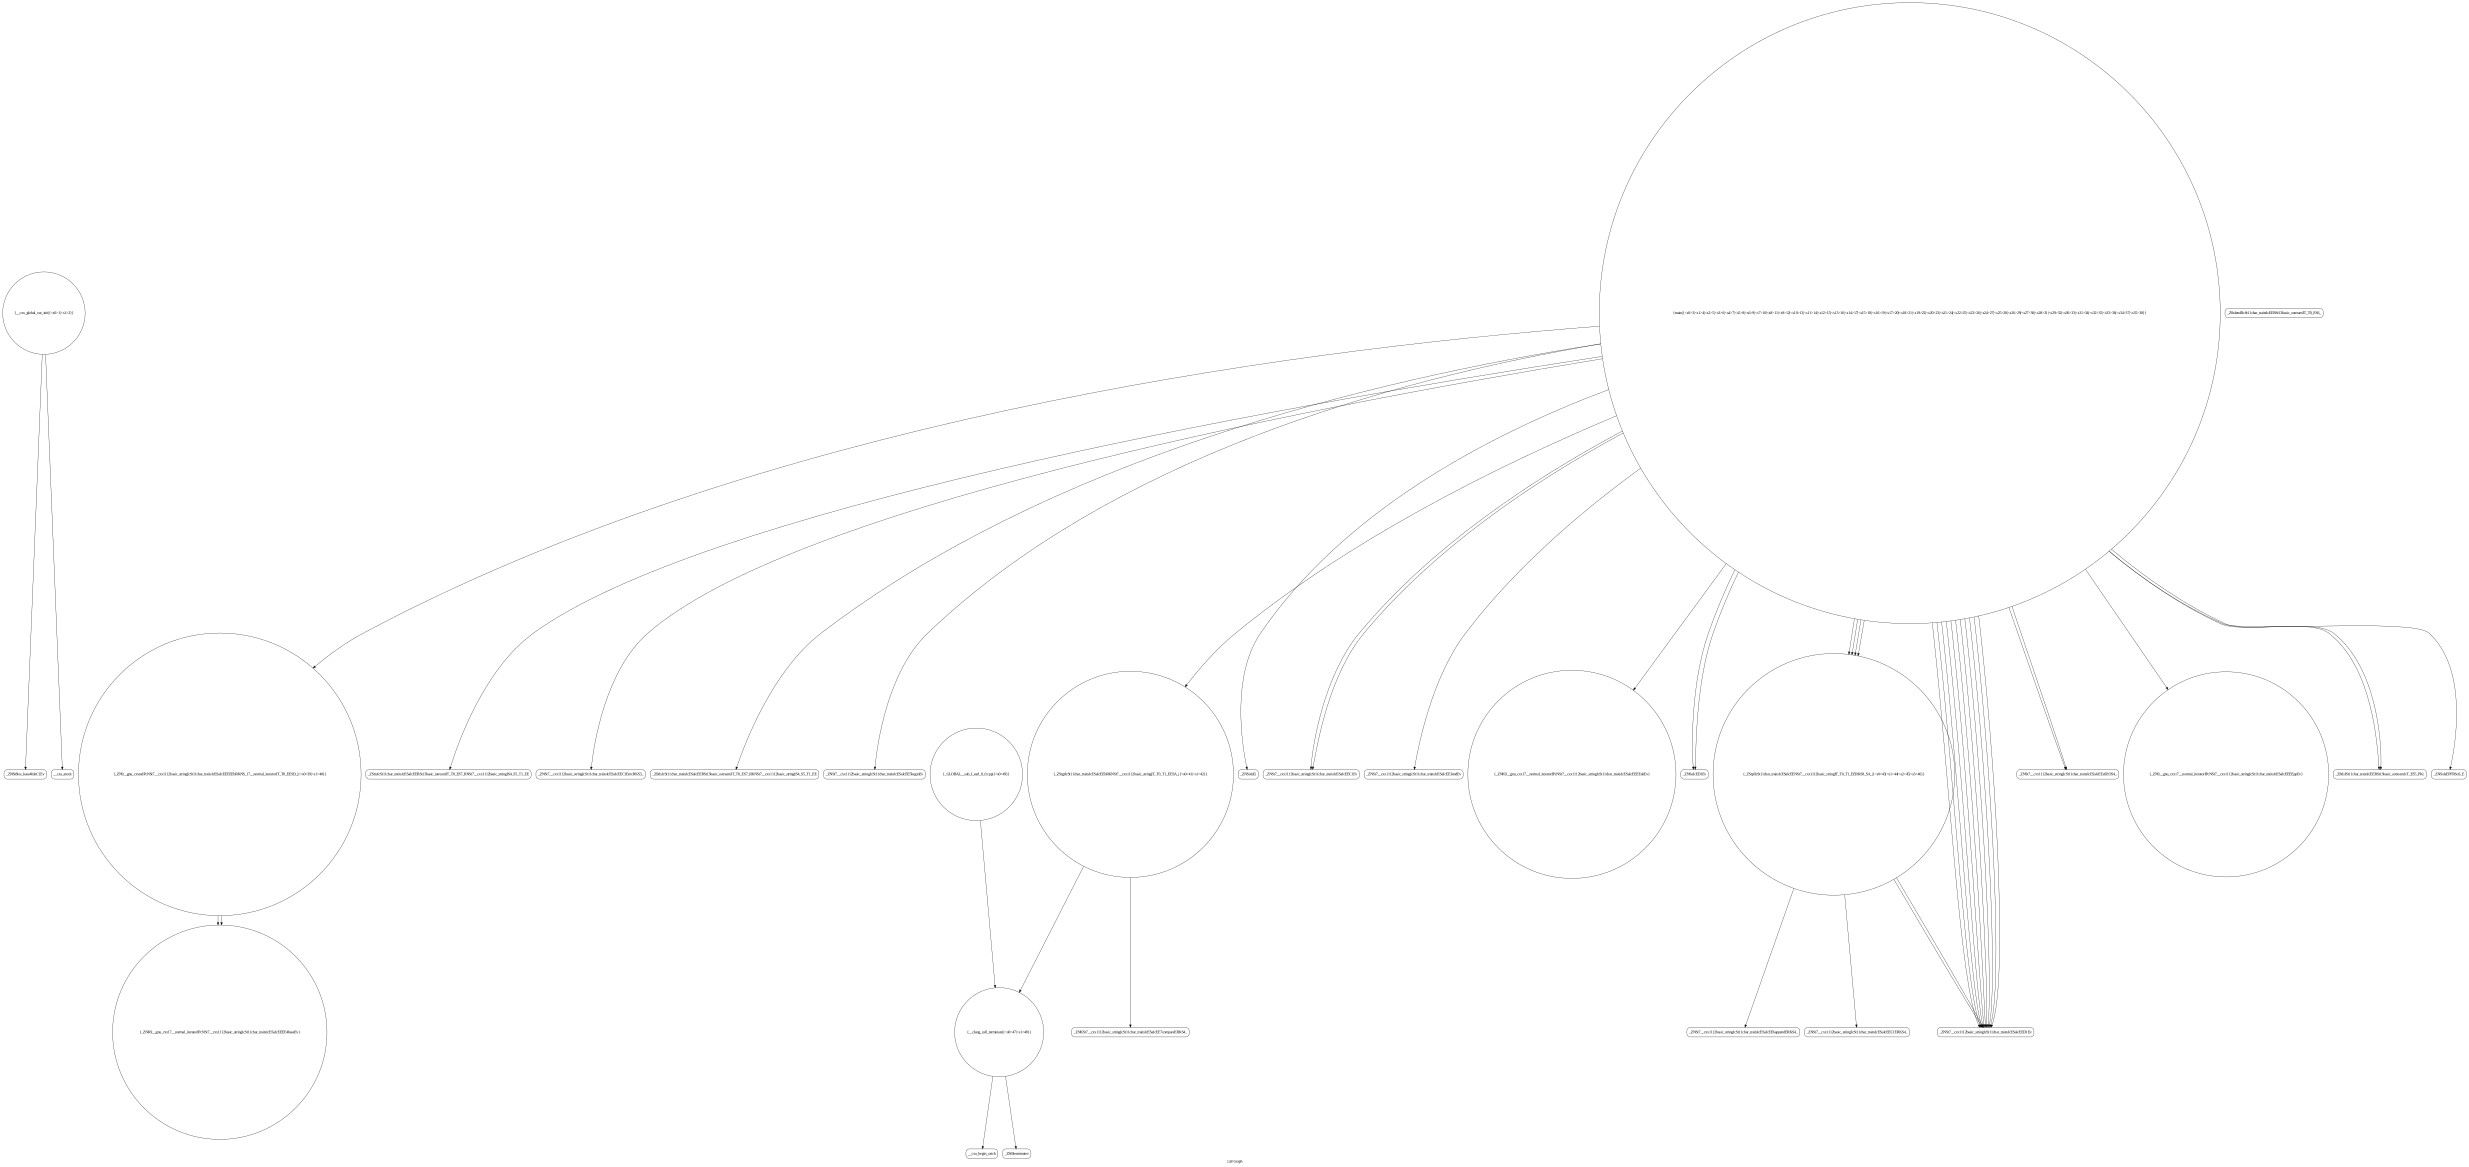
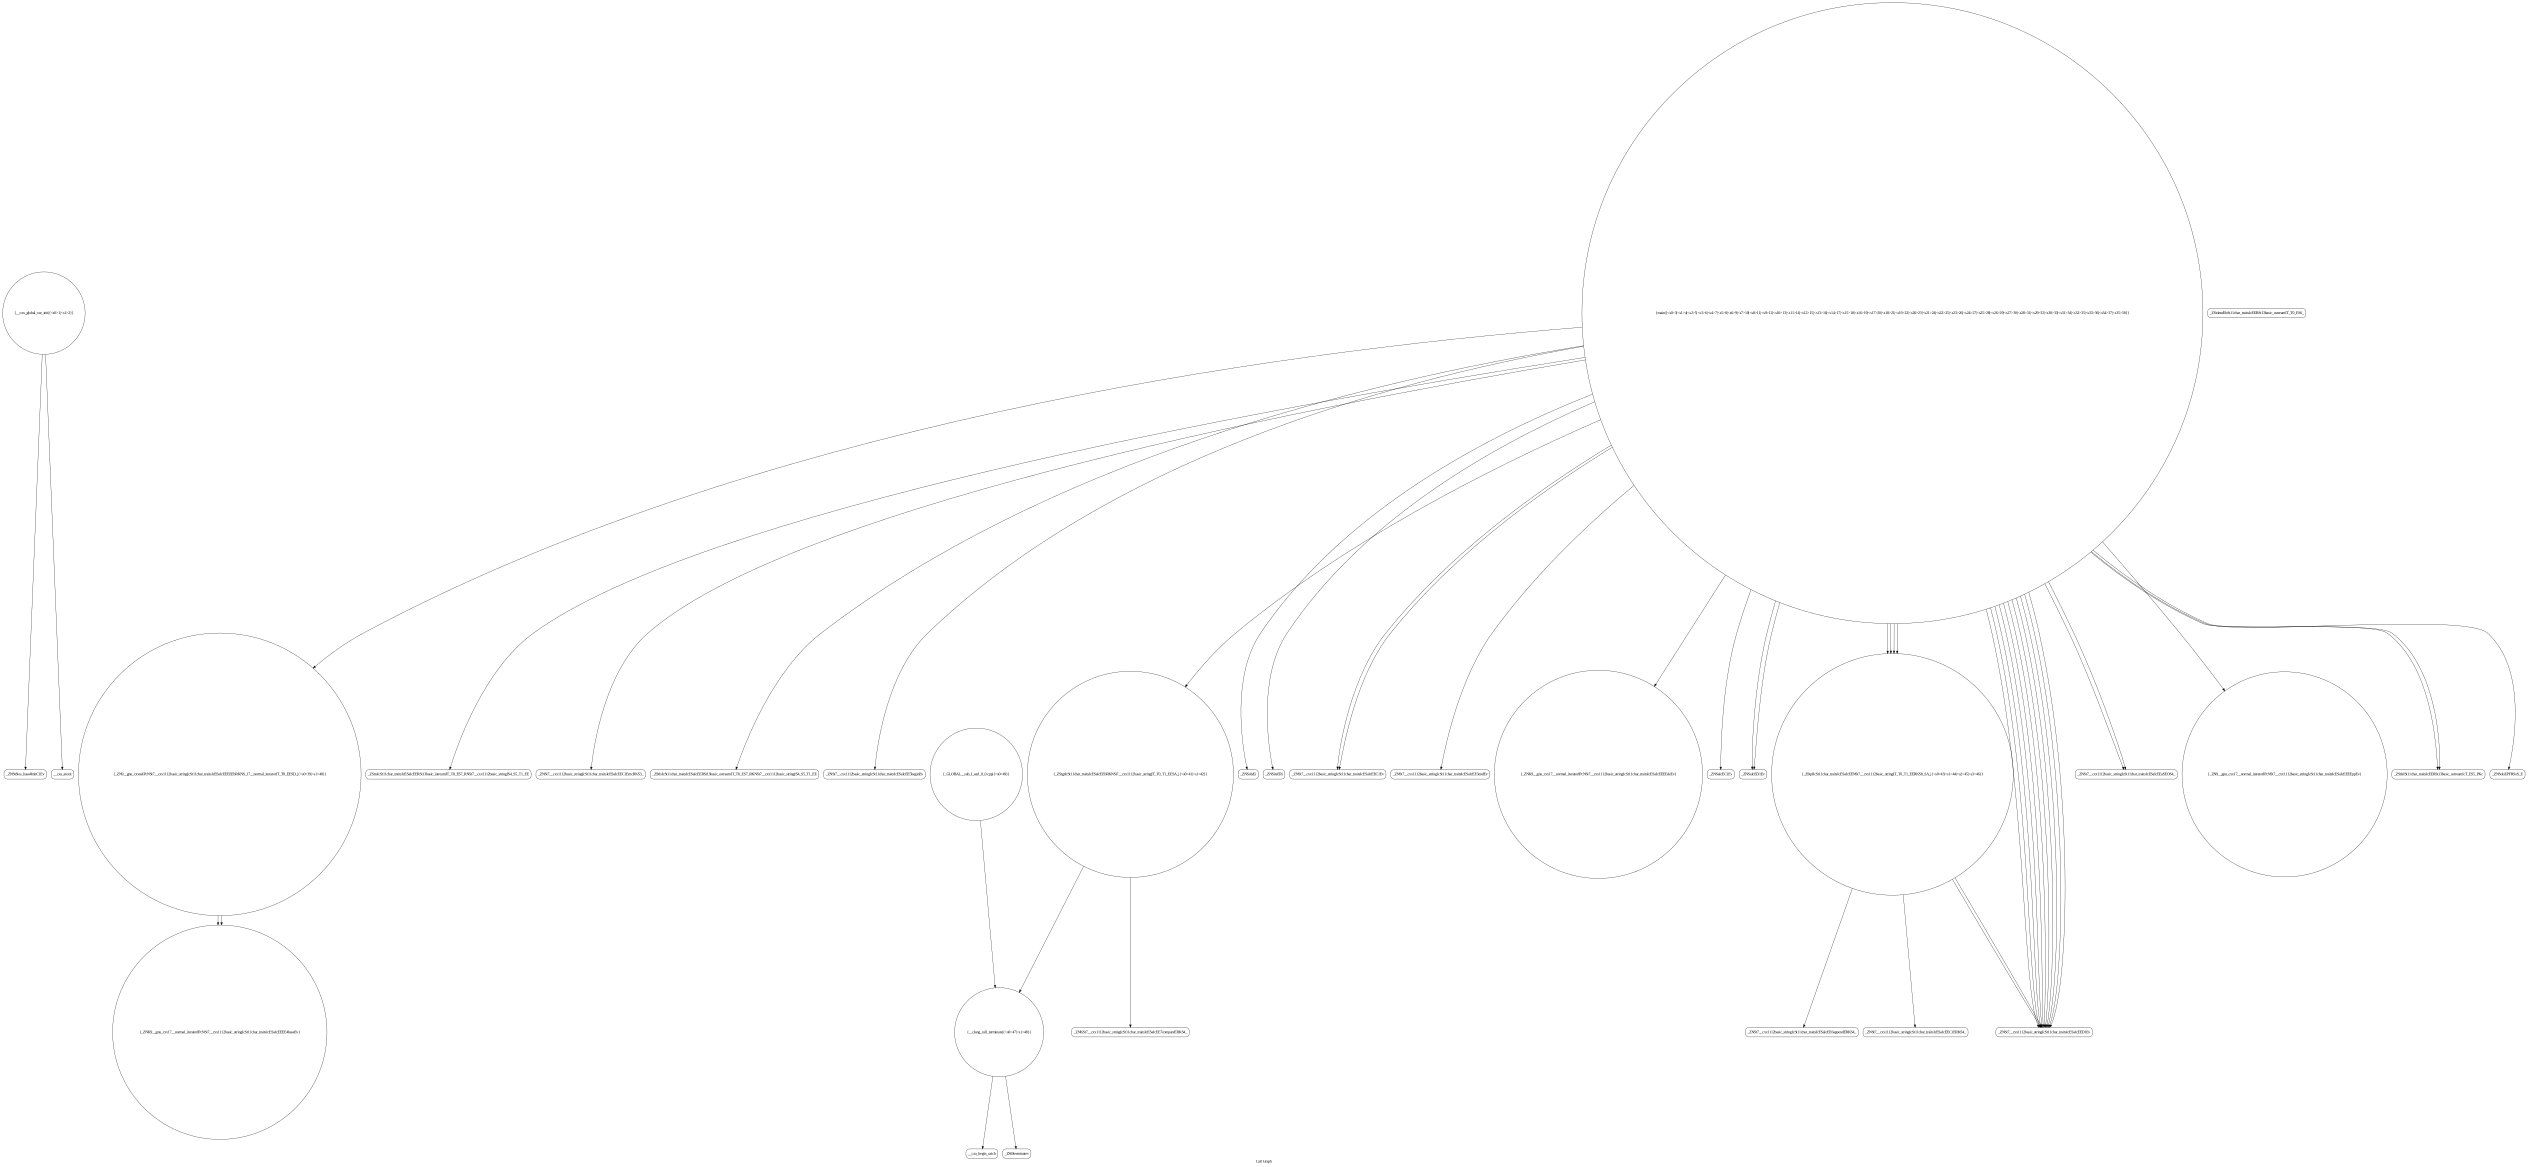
node "_ZNSirsERi": added
node "_ZNSaIcEC1Ev": added
